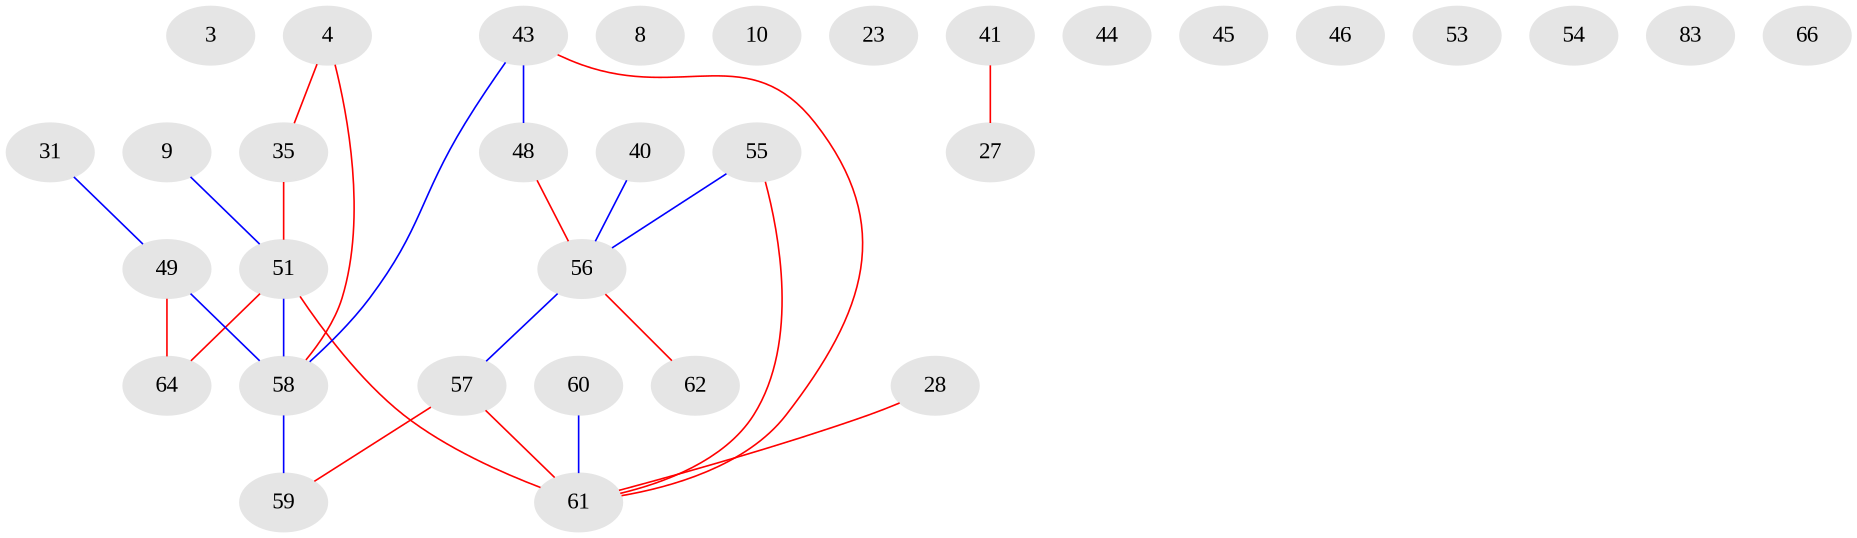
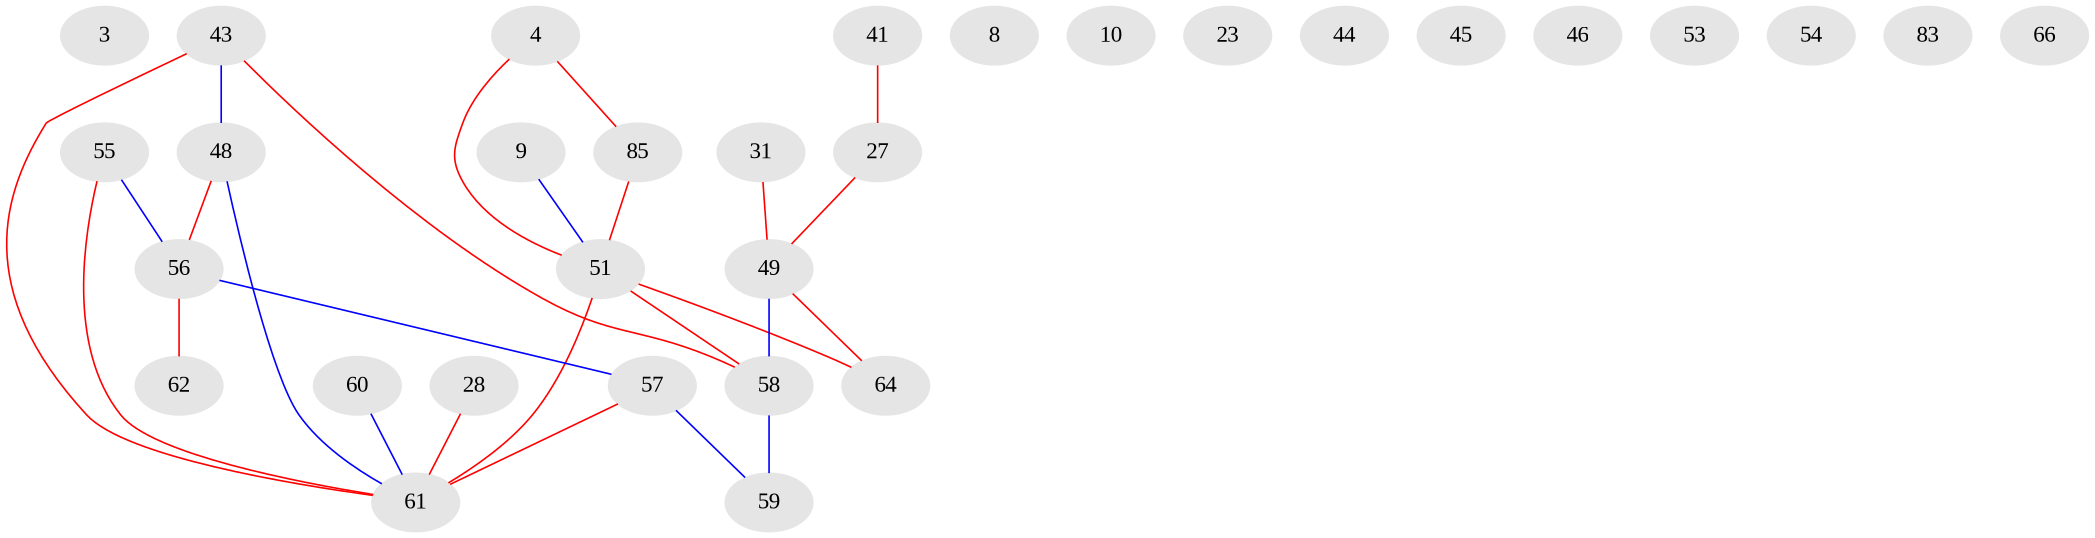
node "35": label "35" -> "85"
node "40": removed
edge "31" -- "49": color blue -> red
edge "27" -- "49": added
edge "4" -- "58": now "4" -- "51"
edge "43" -- "58": color blue -> red
edge "51" -- "58": color blue -> red
edge "48" -- "61": added
edge "57" -- "59": color red -> blue
